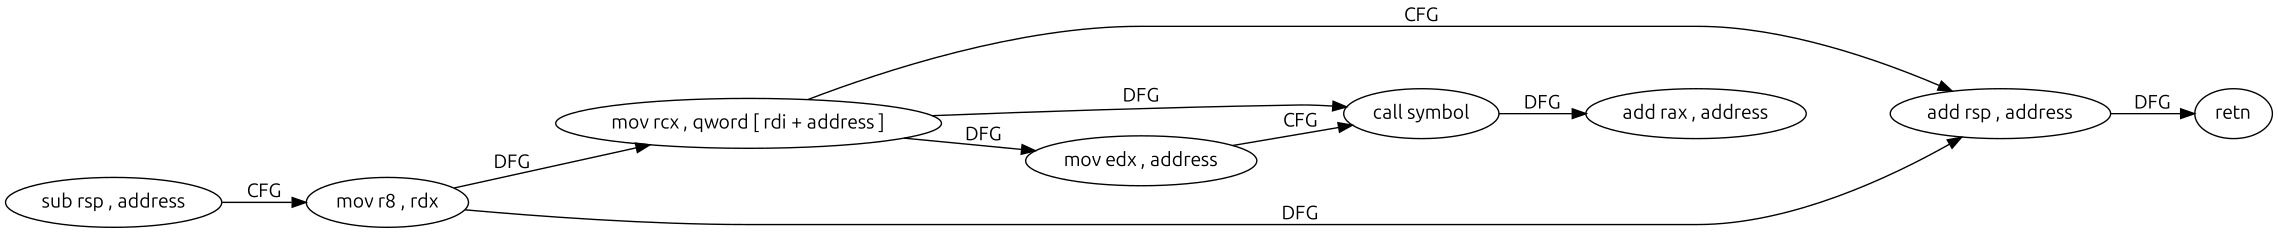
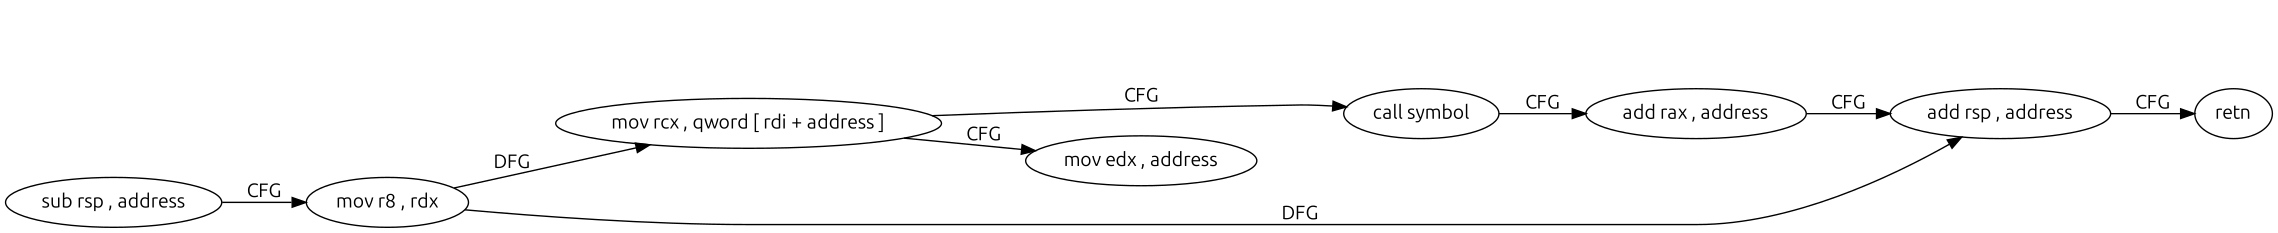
edge "mov rcx , qword [ rdi + address ]" -> "add rsp , address": now "add rax , address" -> "add rsp , address"
edge "mov rcx , qword [ rdi + address ]" -> "call symbol": label "DFG" -> "CFG"
edge "call symbol" -> "add rax , address": label "DFG" -> "CFG"
edge "add rsp , address" -> "retn": label "DFG" -> "CFG"
edge "mov rcx , qword [ rdi + address ]" -> "mov edx , address": label "DFG" -> "CFG"
edge "mov edx , address" -> "call symbol": removed, label "CFG"
